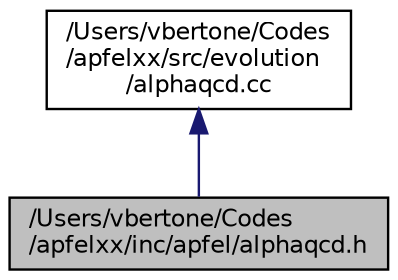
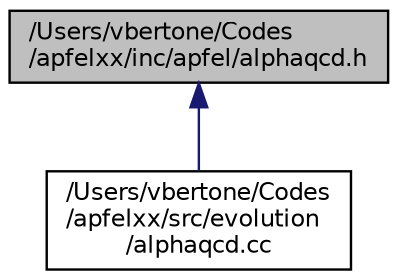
edge "/Users/vbertone/Codes /apfelxx/inc/apfel/alphaqcd.h" -> "/Users/vbertone/Codes /apfelxx/src/evolution /alphaqcd.cc": reversed
